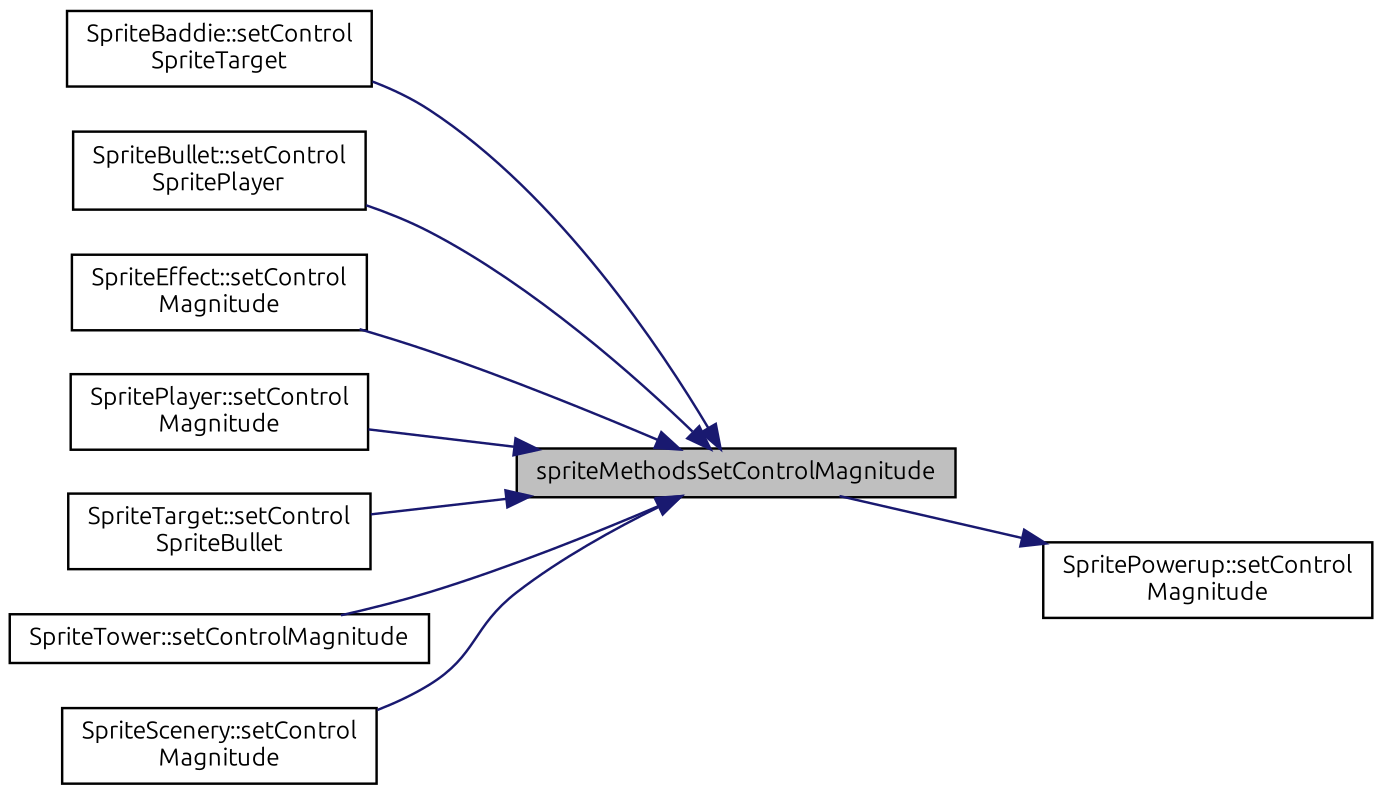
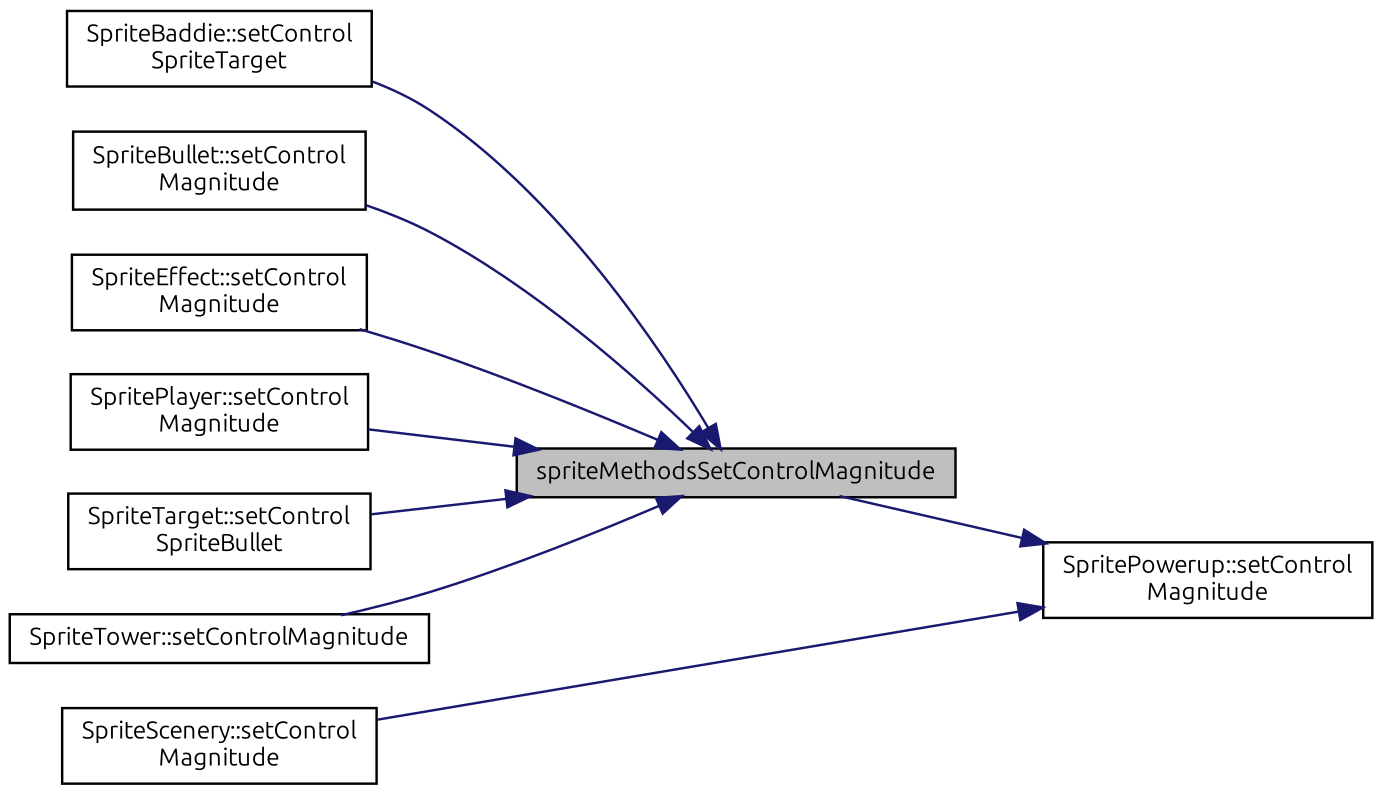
node "SpriteBullet::setControl SpritePlayer": label "SpriteBullet::setControl SpritePlayer" -> "SpriteBullet::setControl Magnitude"
edge "SpriteScenery::setControl Magnitude" -> "spriteMethodsSetControlMagnitude": now "SpriteScenery::setControl Magnitude" -> "SpritePowerup::setControl Magnitude"
